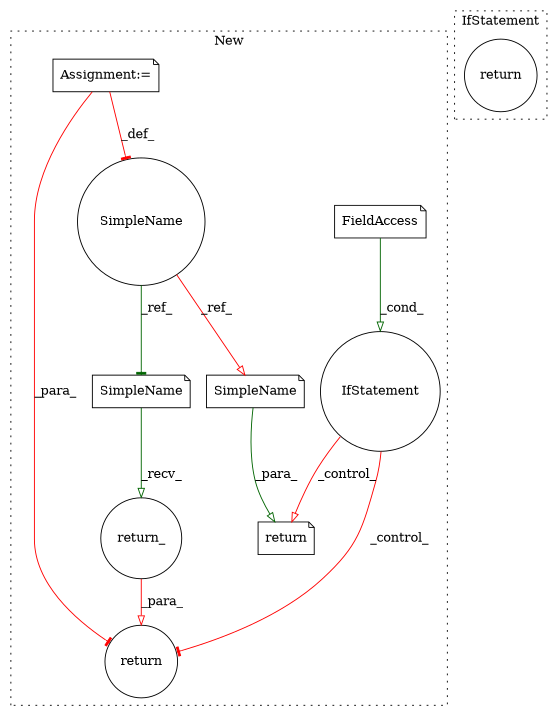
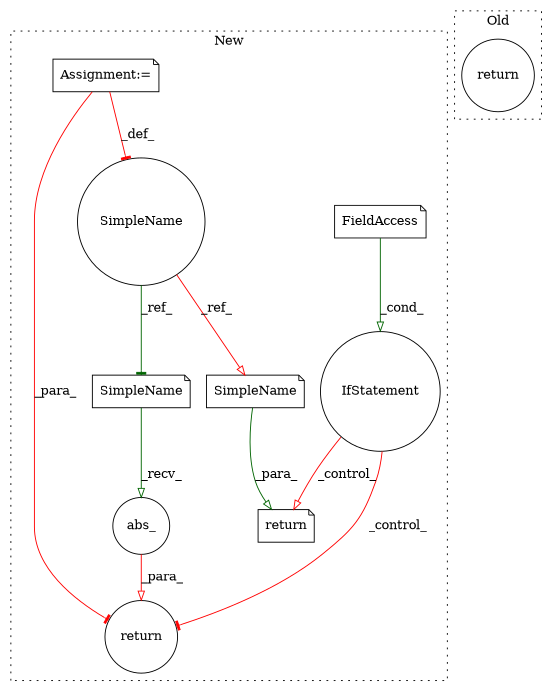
cluster "IfStatement": label "IfStatement" -> "Old"
node "return_": label "return_" -> "abs_"
